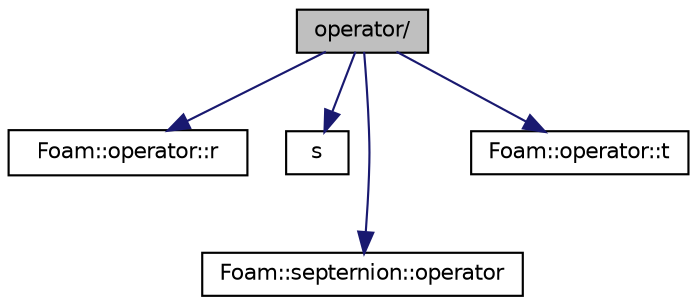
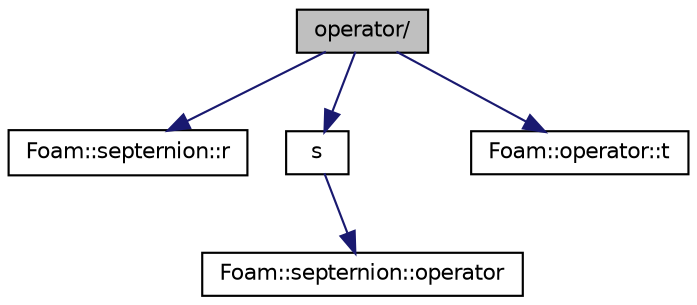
edge "operator/" -> "Foam::septernion::operator": now "s" -> "Foam::septernion::operator"
node "Foam::operator::r": label "Foam::operator::r" -> "Foam::septernion::r"
